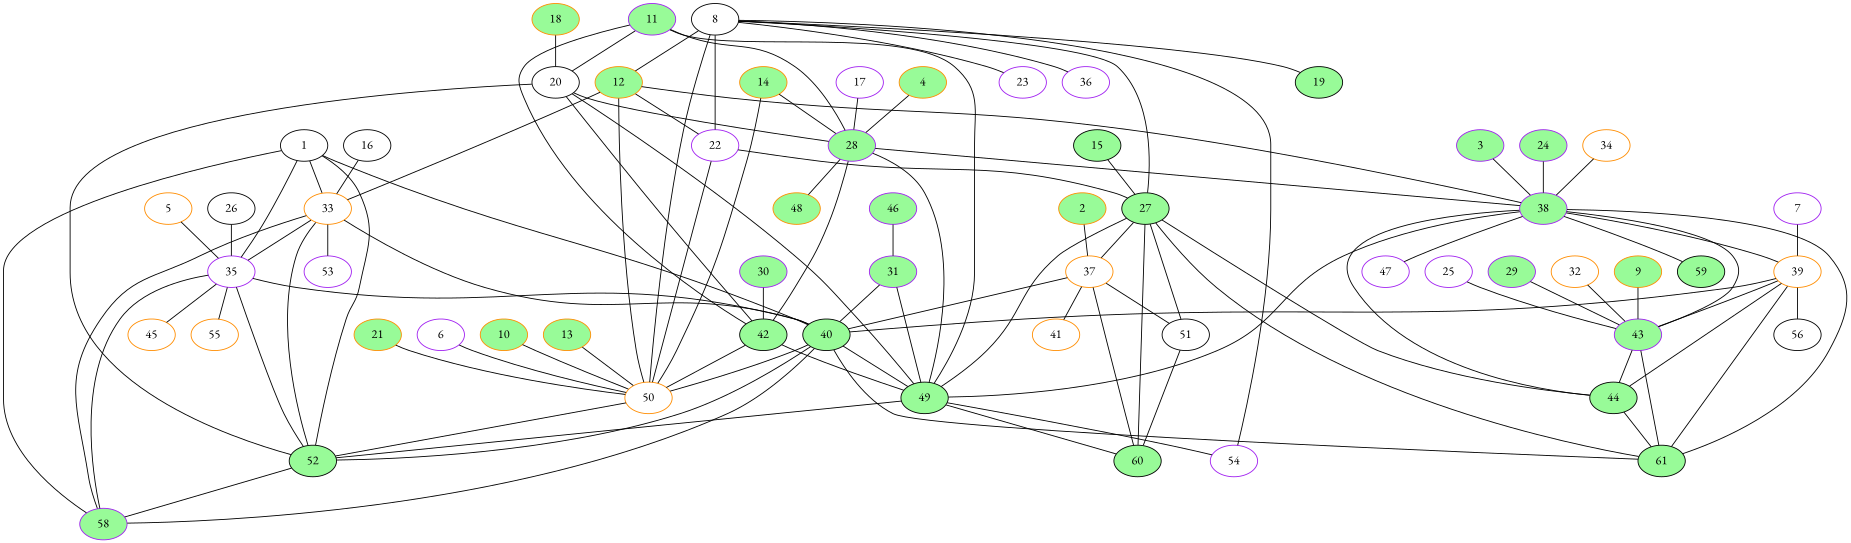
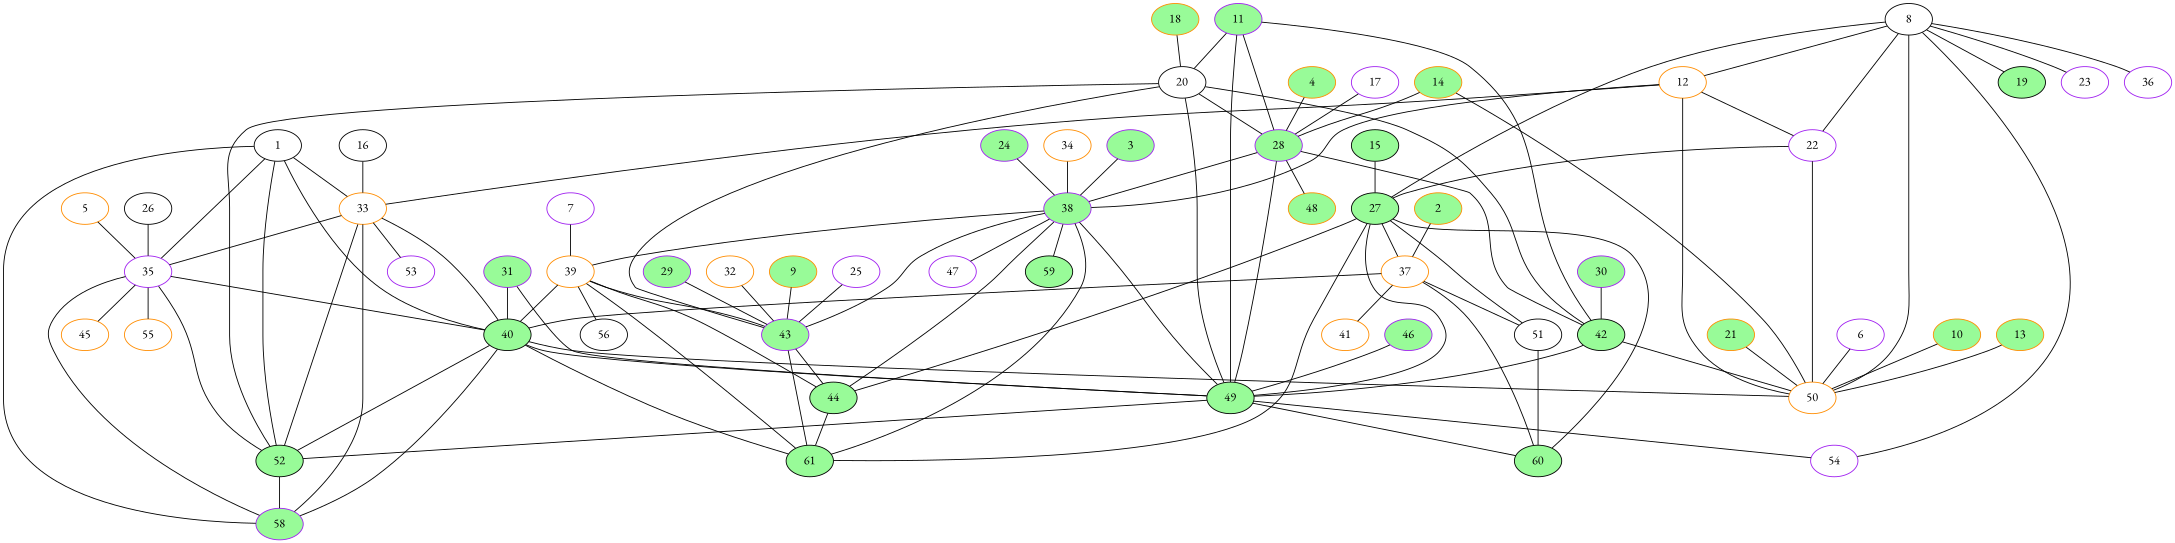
node "12": fillcolor palegreen -> white
edge "20" -- "43": added
edge "46" -- "31": now "46" -- "49"
edge "50" -- "52": removed
